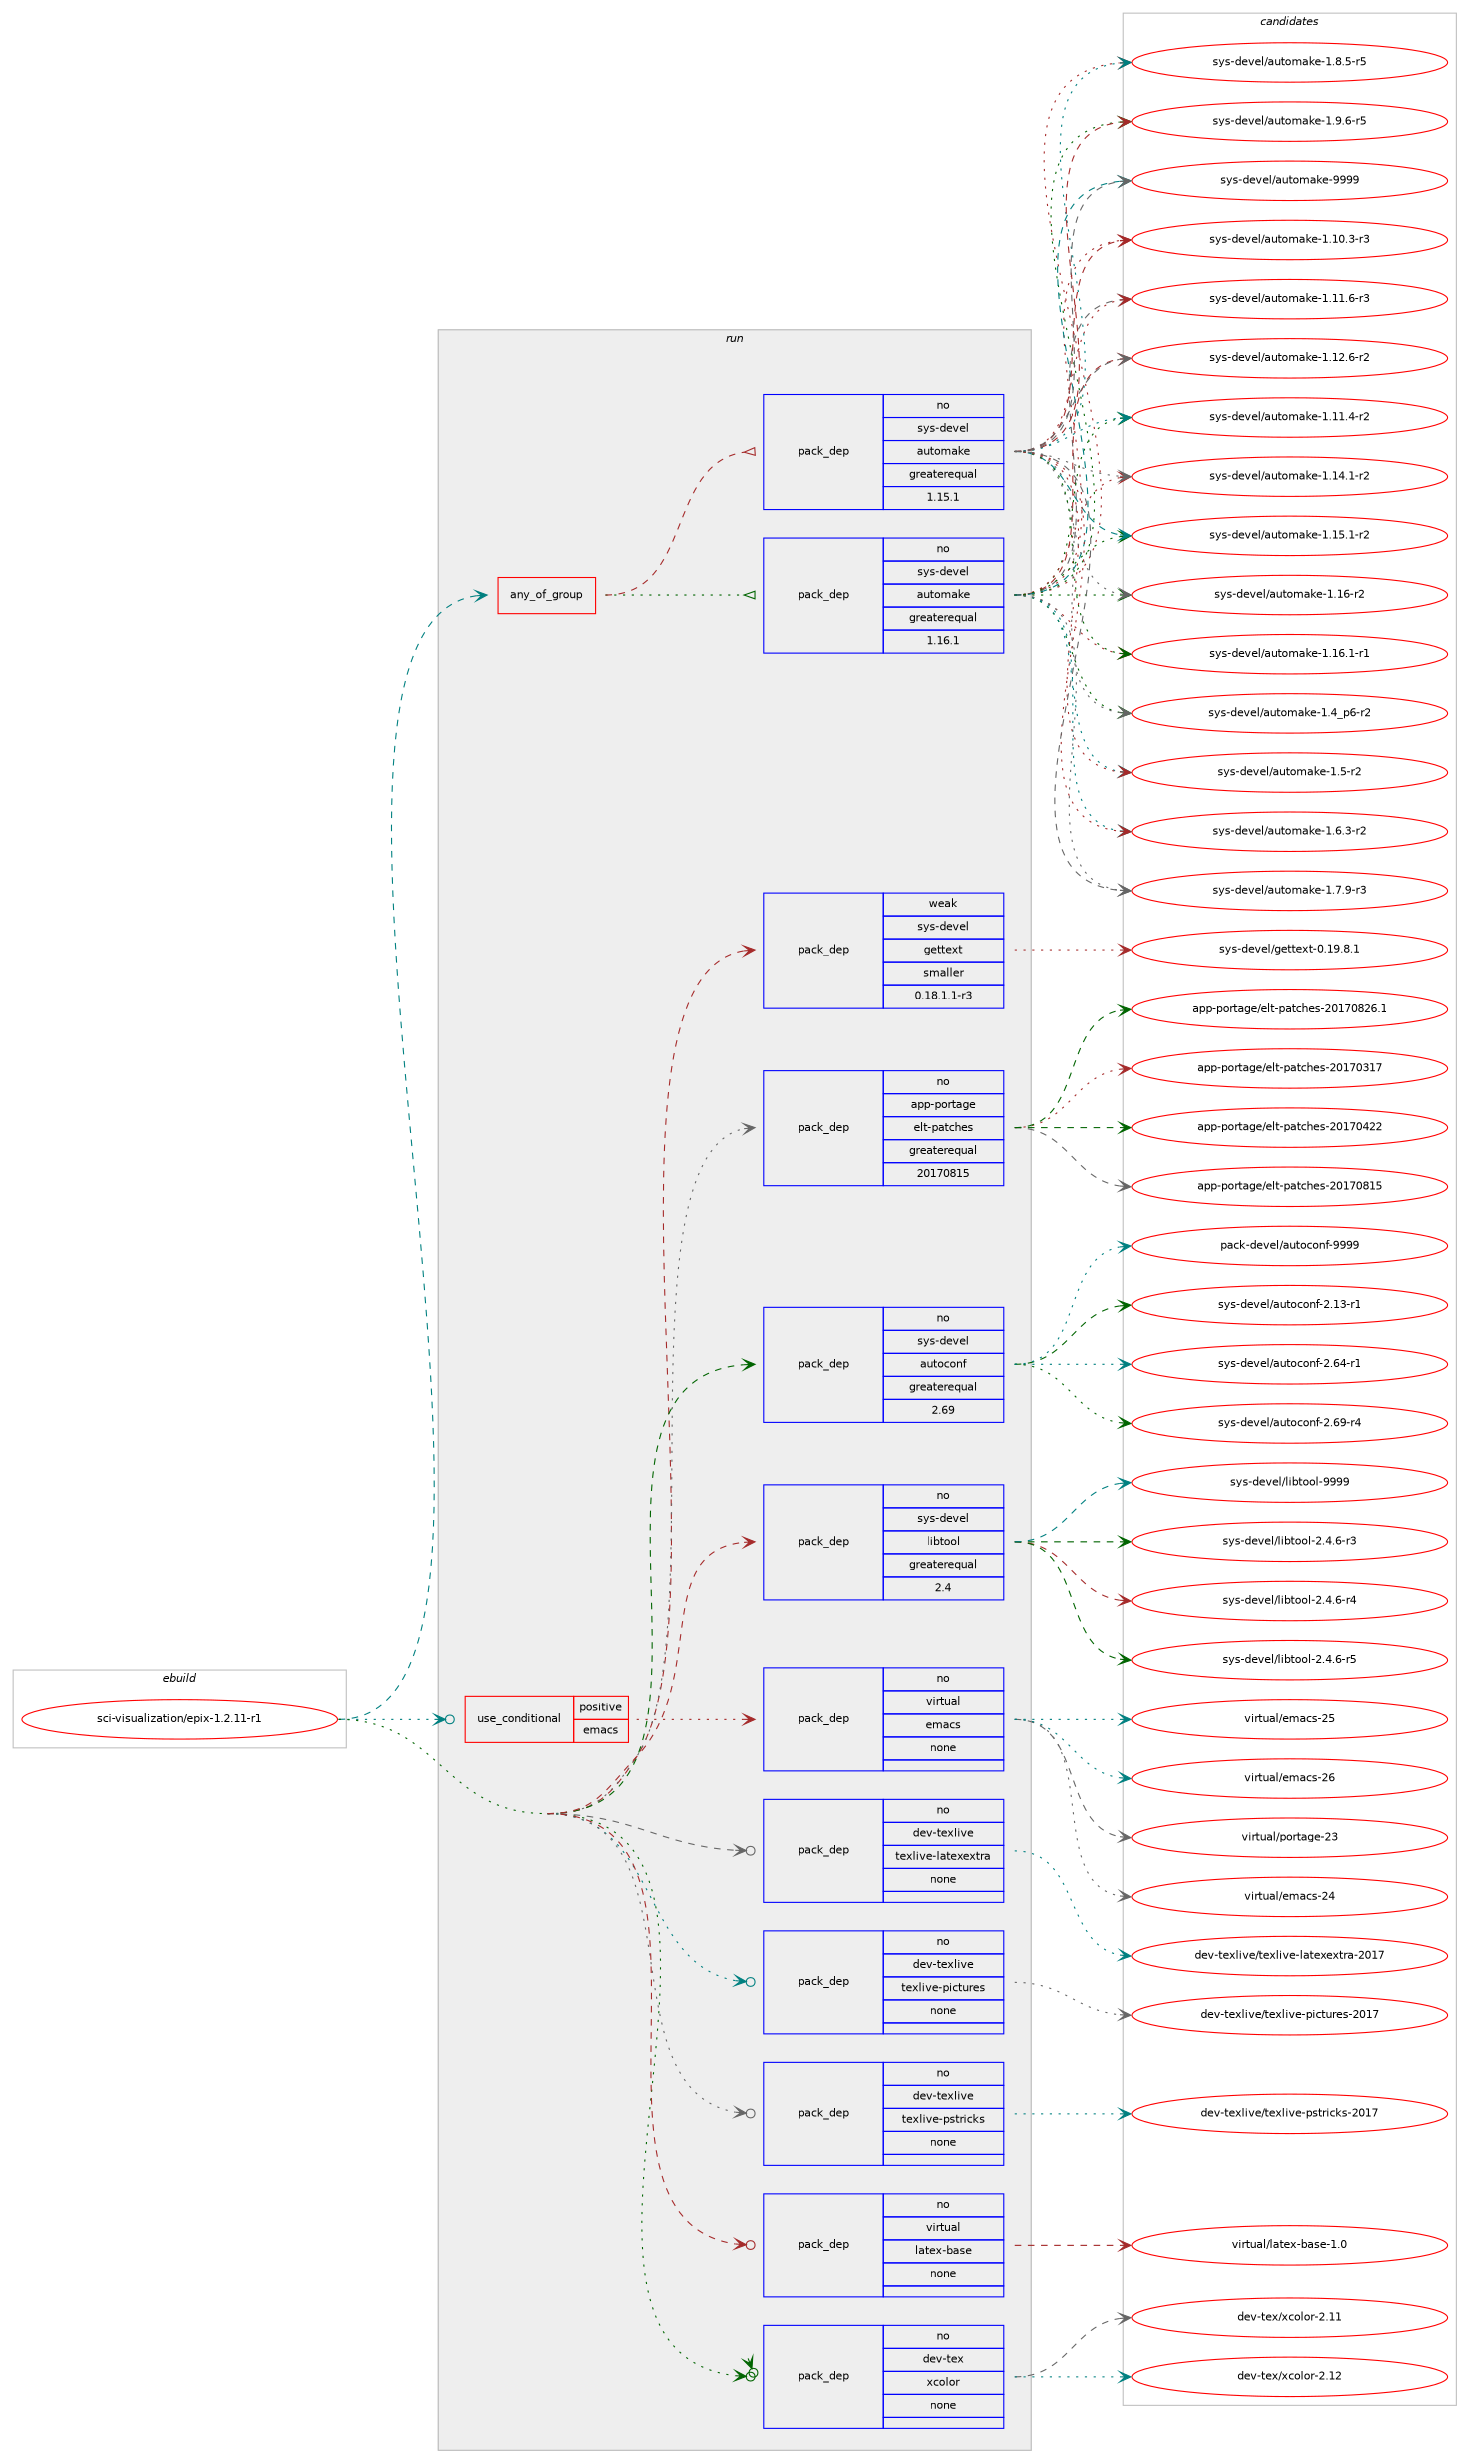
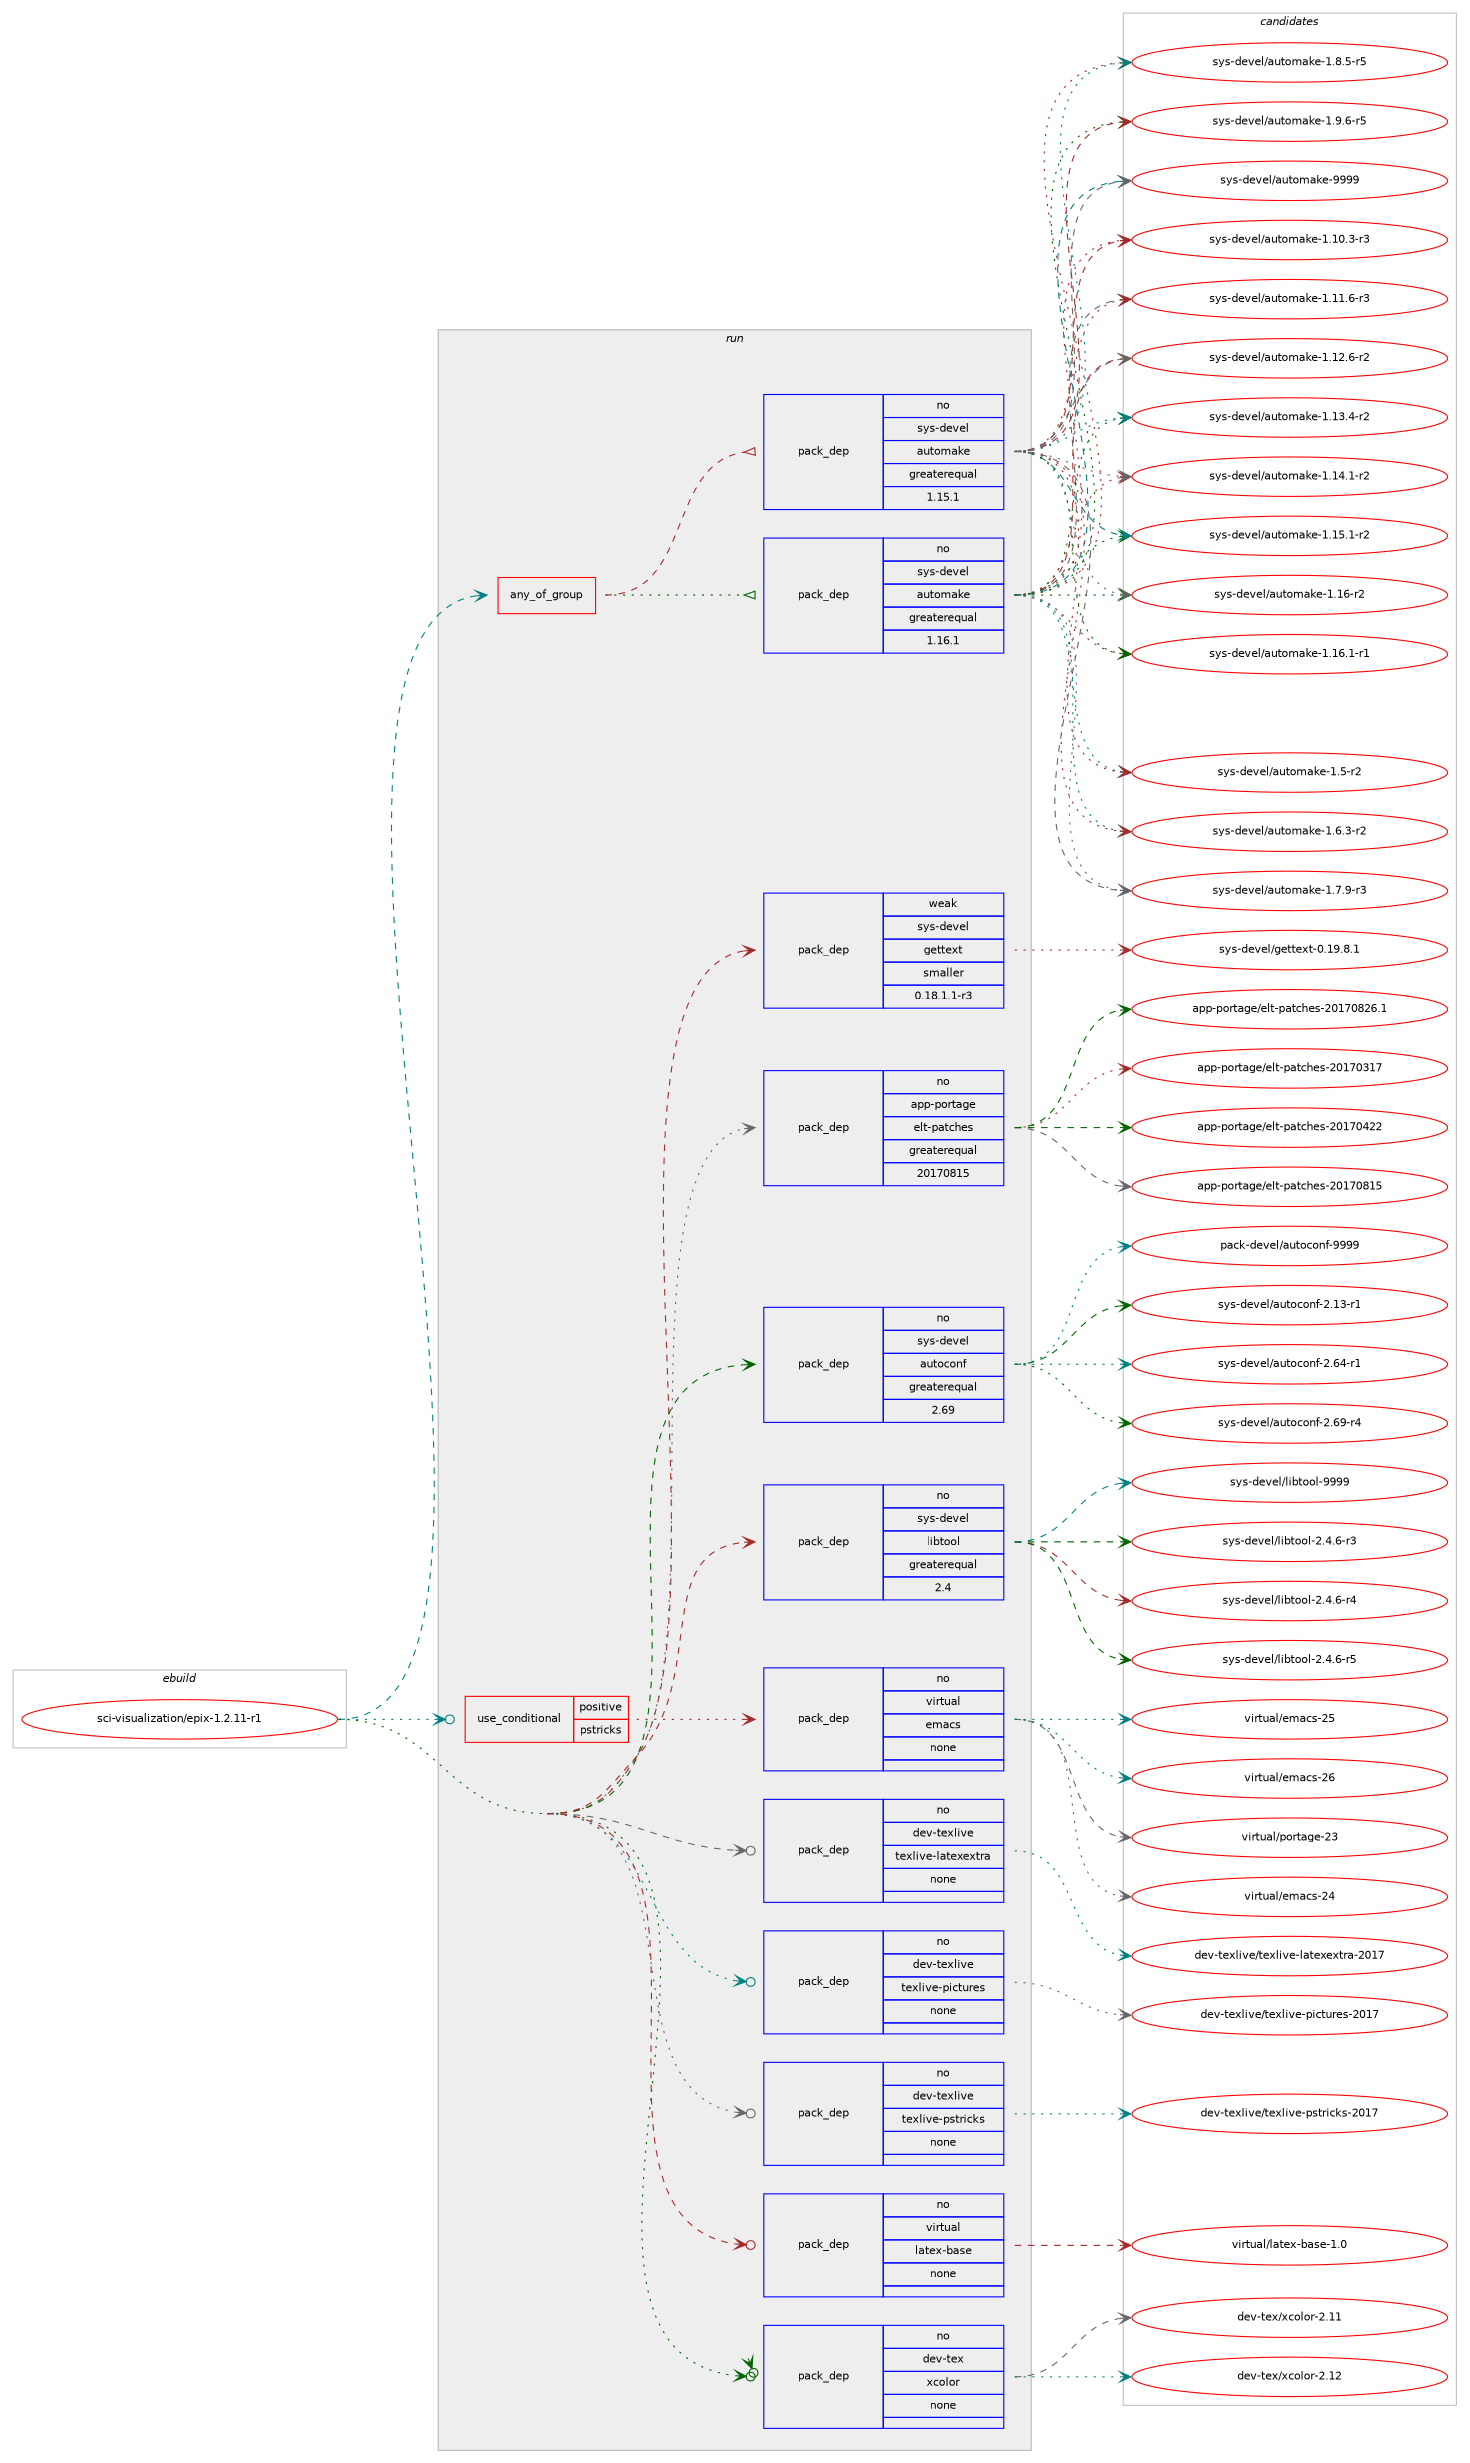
node "sys-devel/automake-1.11.4-r2": label "sys-devel/automake-1.11.4-r2" -> "sys-devel/automake-1.13.4-r2"
node "sys-devel/automake-1.4_p6-r2": removed
node "use_conditional": text "emacs" -> "pstricks"
